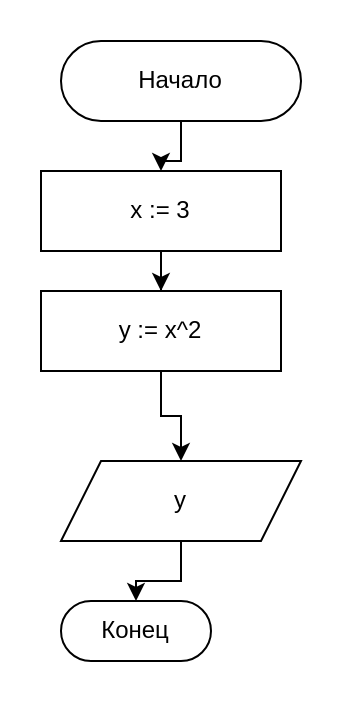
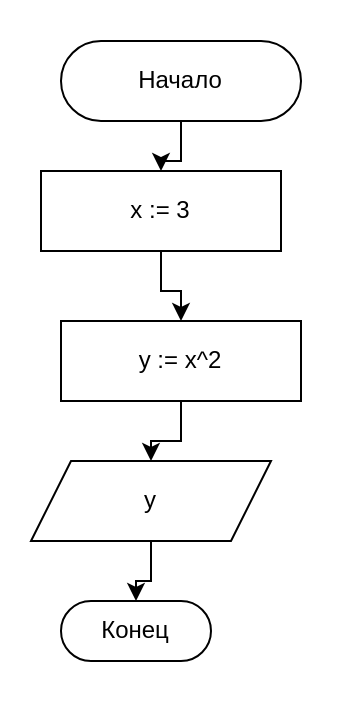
node "y := x^2": moved (161, 331) -> (181, 361)
node "y": moved (181, 501) -> (151, 501)
